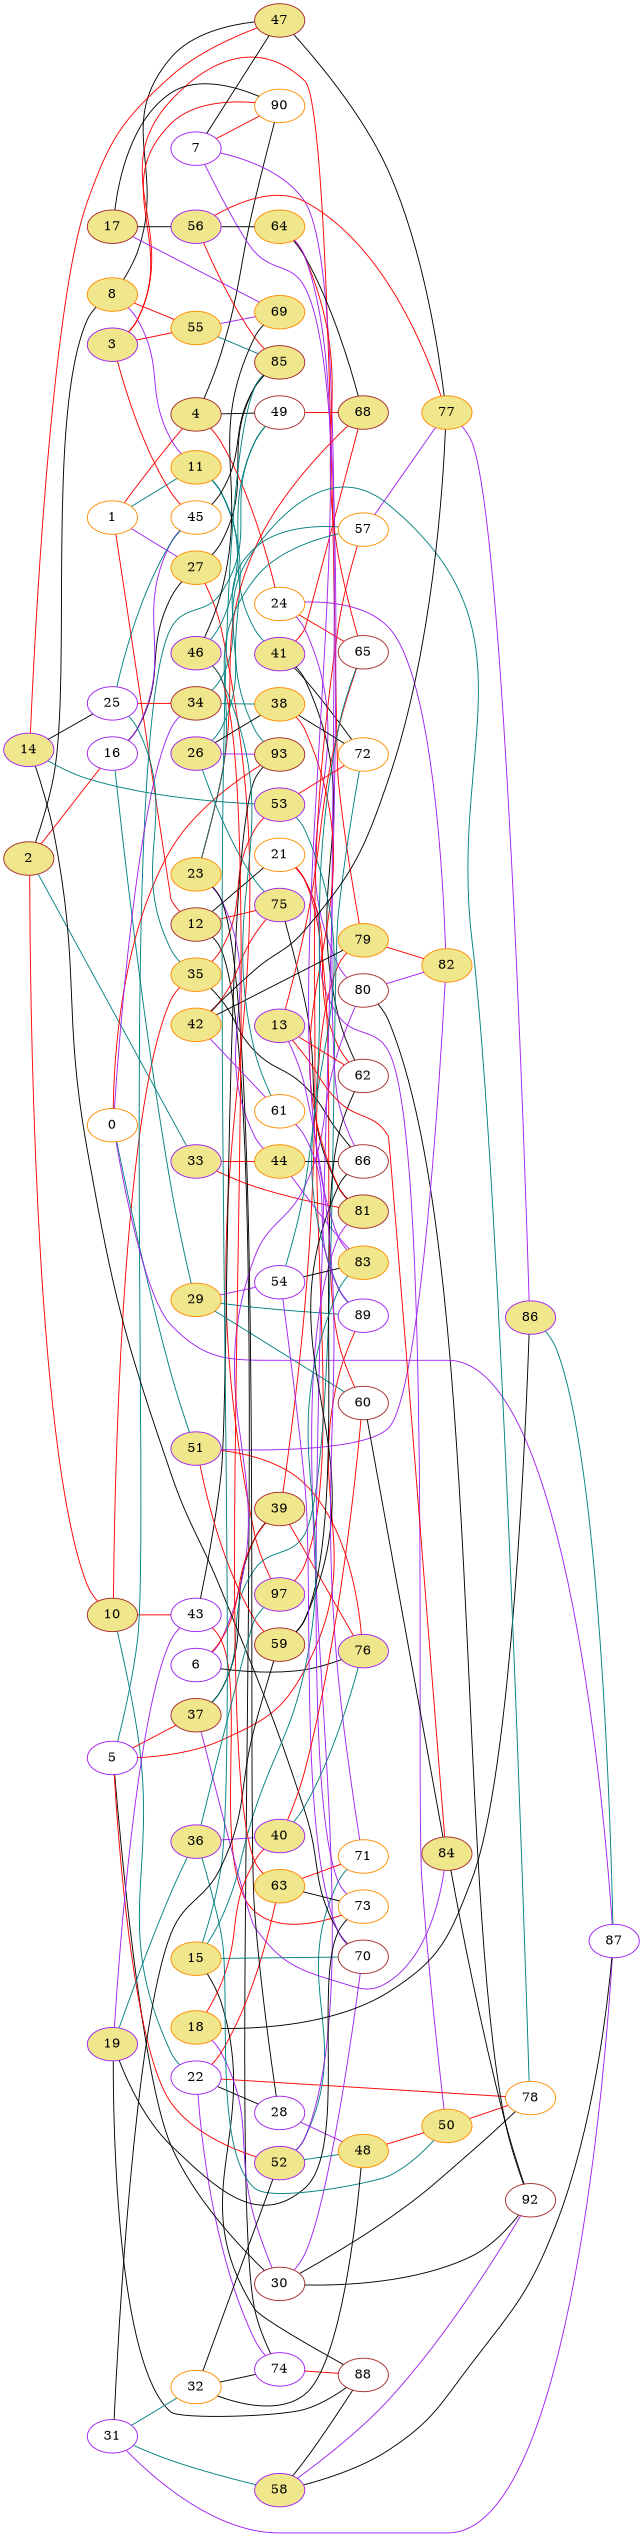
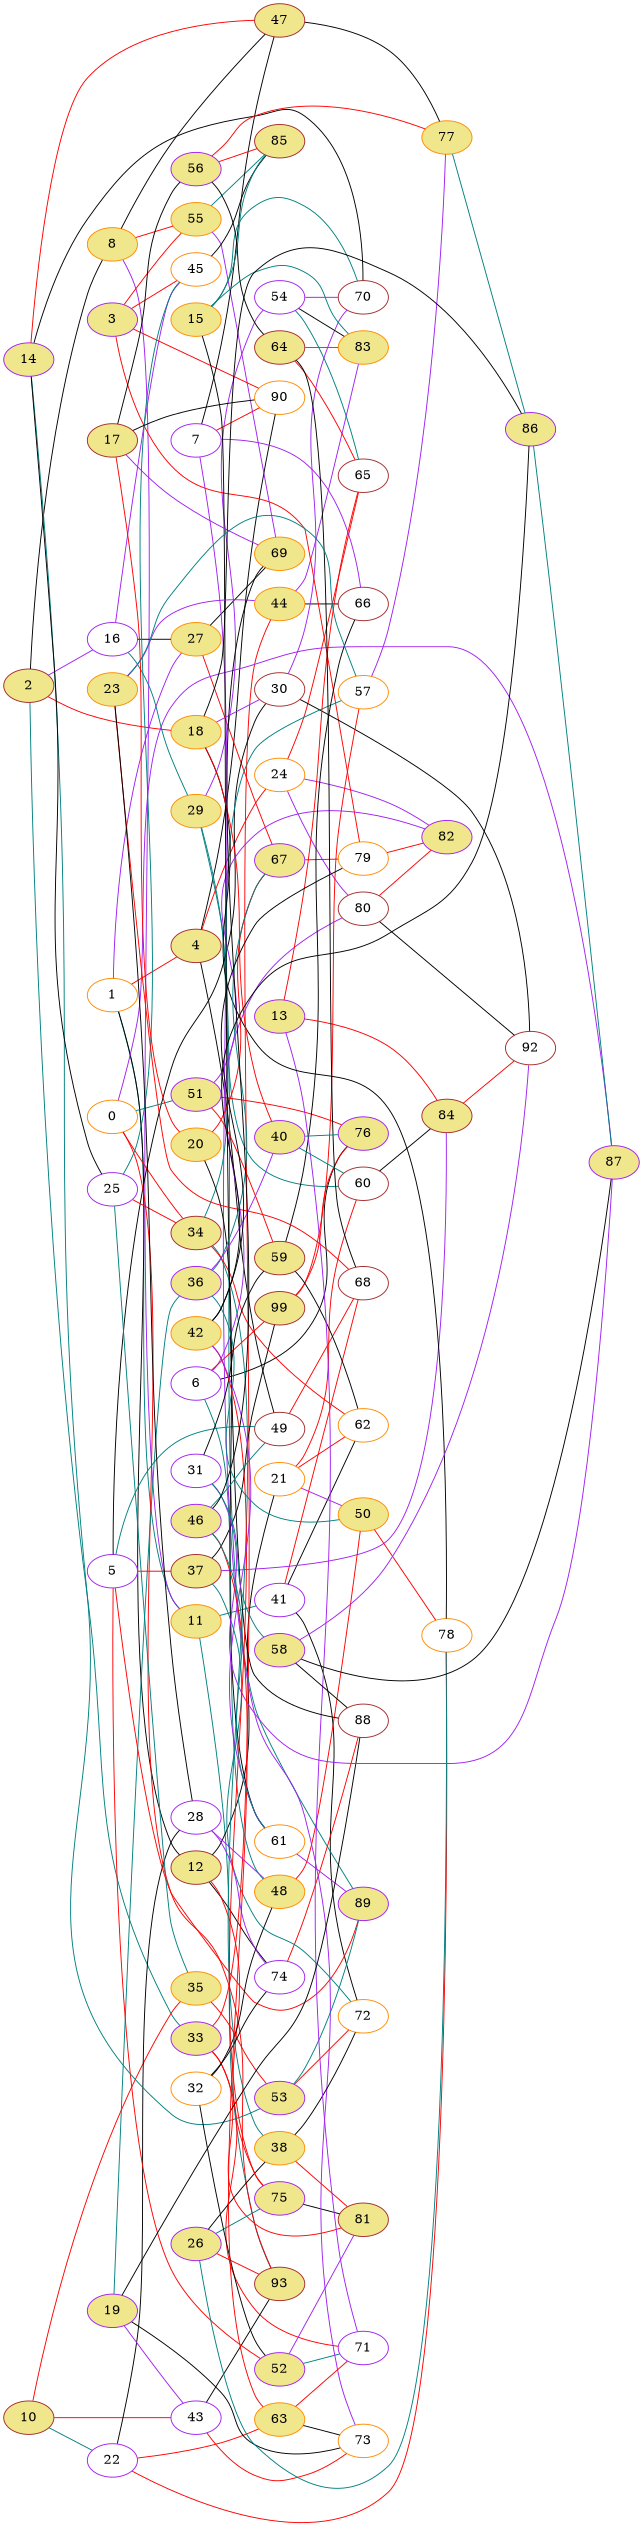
node "64": color darkorange -> brown
node "68": fillcolor khaki -> white
edge "85" -- "27": now "69" -- "27"
node "41": fillcolor khaki -> white
edge "1" -- "12": color red -> black
edge "77" -- "42": now "86" -- "42"
edge "26" -- "93": color purple -> red
edge "16" -- "2": color red -> purple
edge "77" -- "86": color purple -> teal
edge "34" -- "0": color purple -> red
node "79": fillcolor khaki -> white
node "82": color darkorange -> purple
edge "82" -- "80": color purple -> red
edge "13" -- "62": now "34" -- "62"
edge "35" -- "66": removed
node "62": color brown -> darkorange
node "20": added
edge "2" -- "10": now "2" -- "18"
node "89": fillcolor white -> khaki
node "39": label "39" -> "99"
node "97": label "97" -> "67"
edge "60" -- "40": color red -> teal
node "71": color darkorange -> purple
node "87": fillcolor white -> khaki
edge "84" -- "92": color black -> red
edge "48" -- "52": now "48" -- "6"
edge "78" -- "30": now "78" -- "18"
edge "22" -- "74": now "28" -- "74"
edge "33" -- "71": added
edge "32" -- "31": removed
